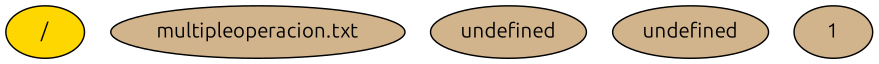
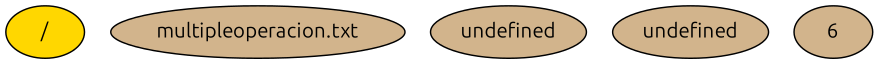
node "1": label "1" -> "6"
